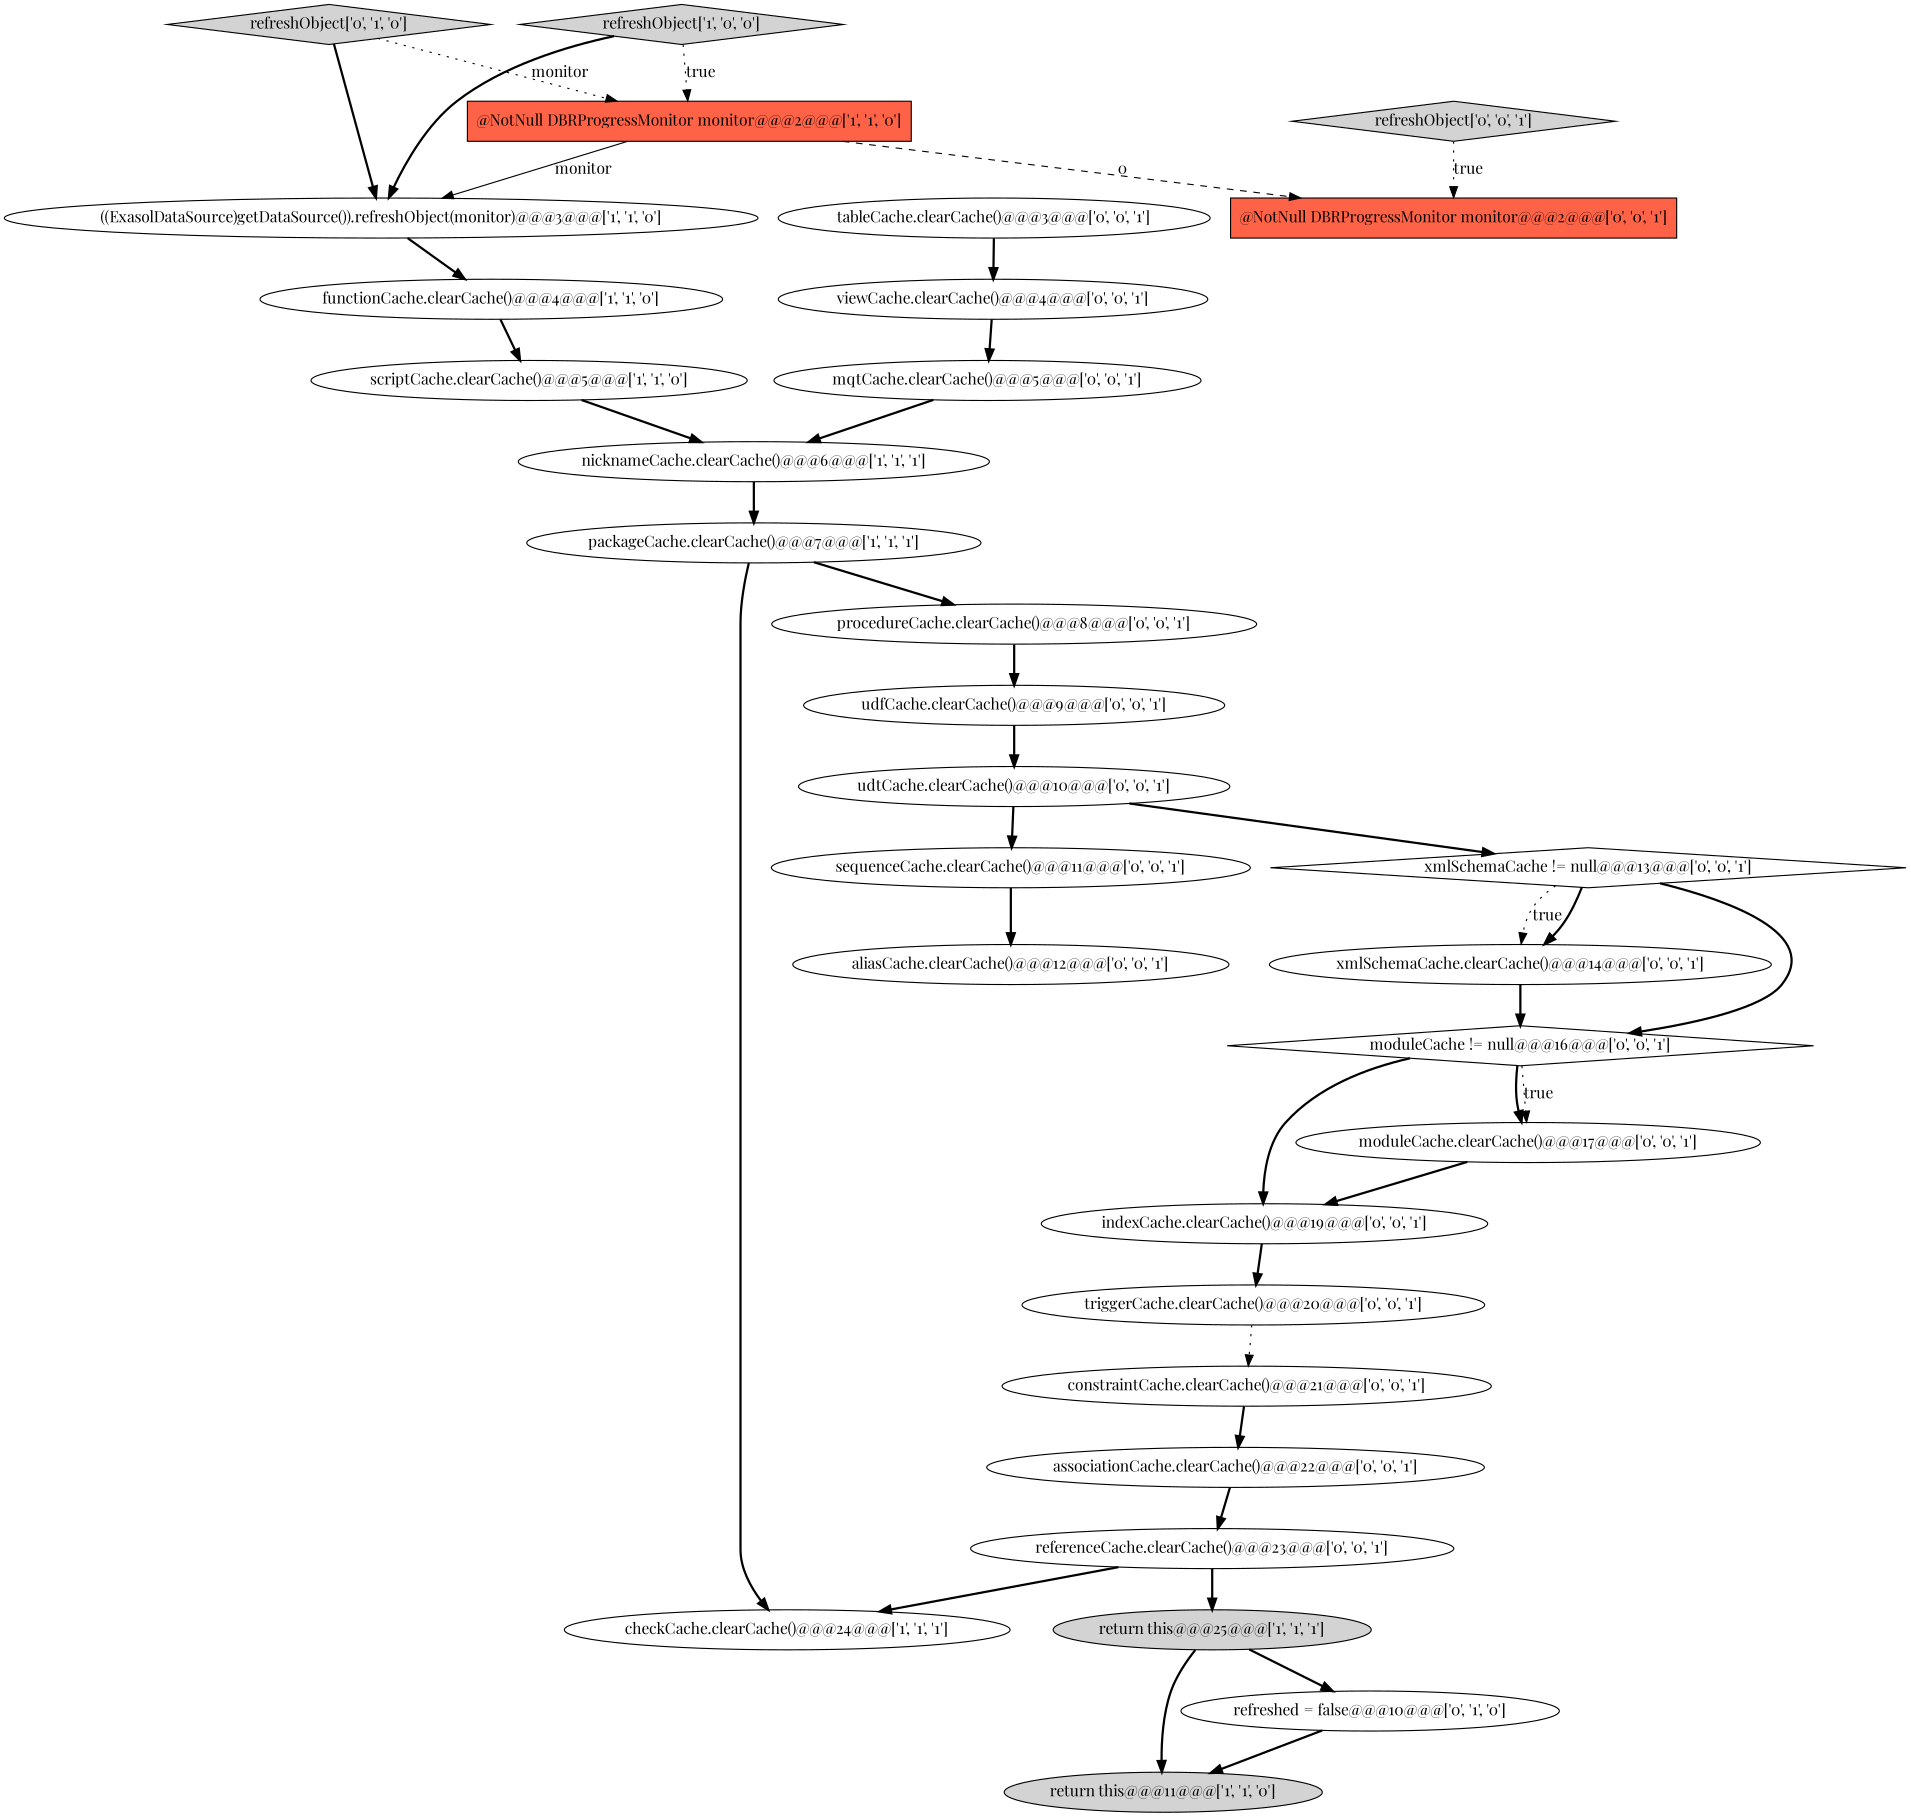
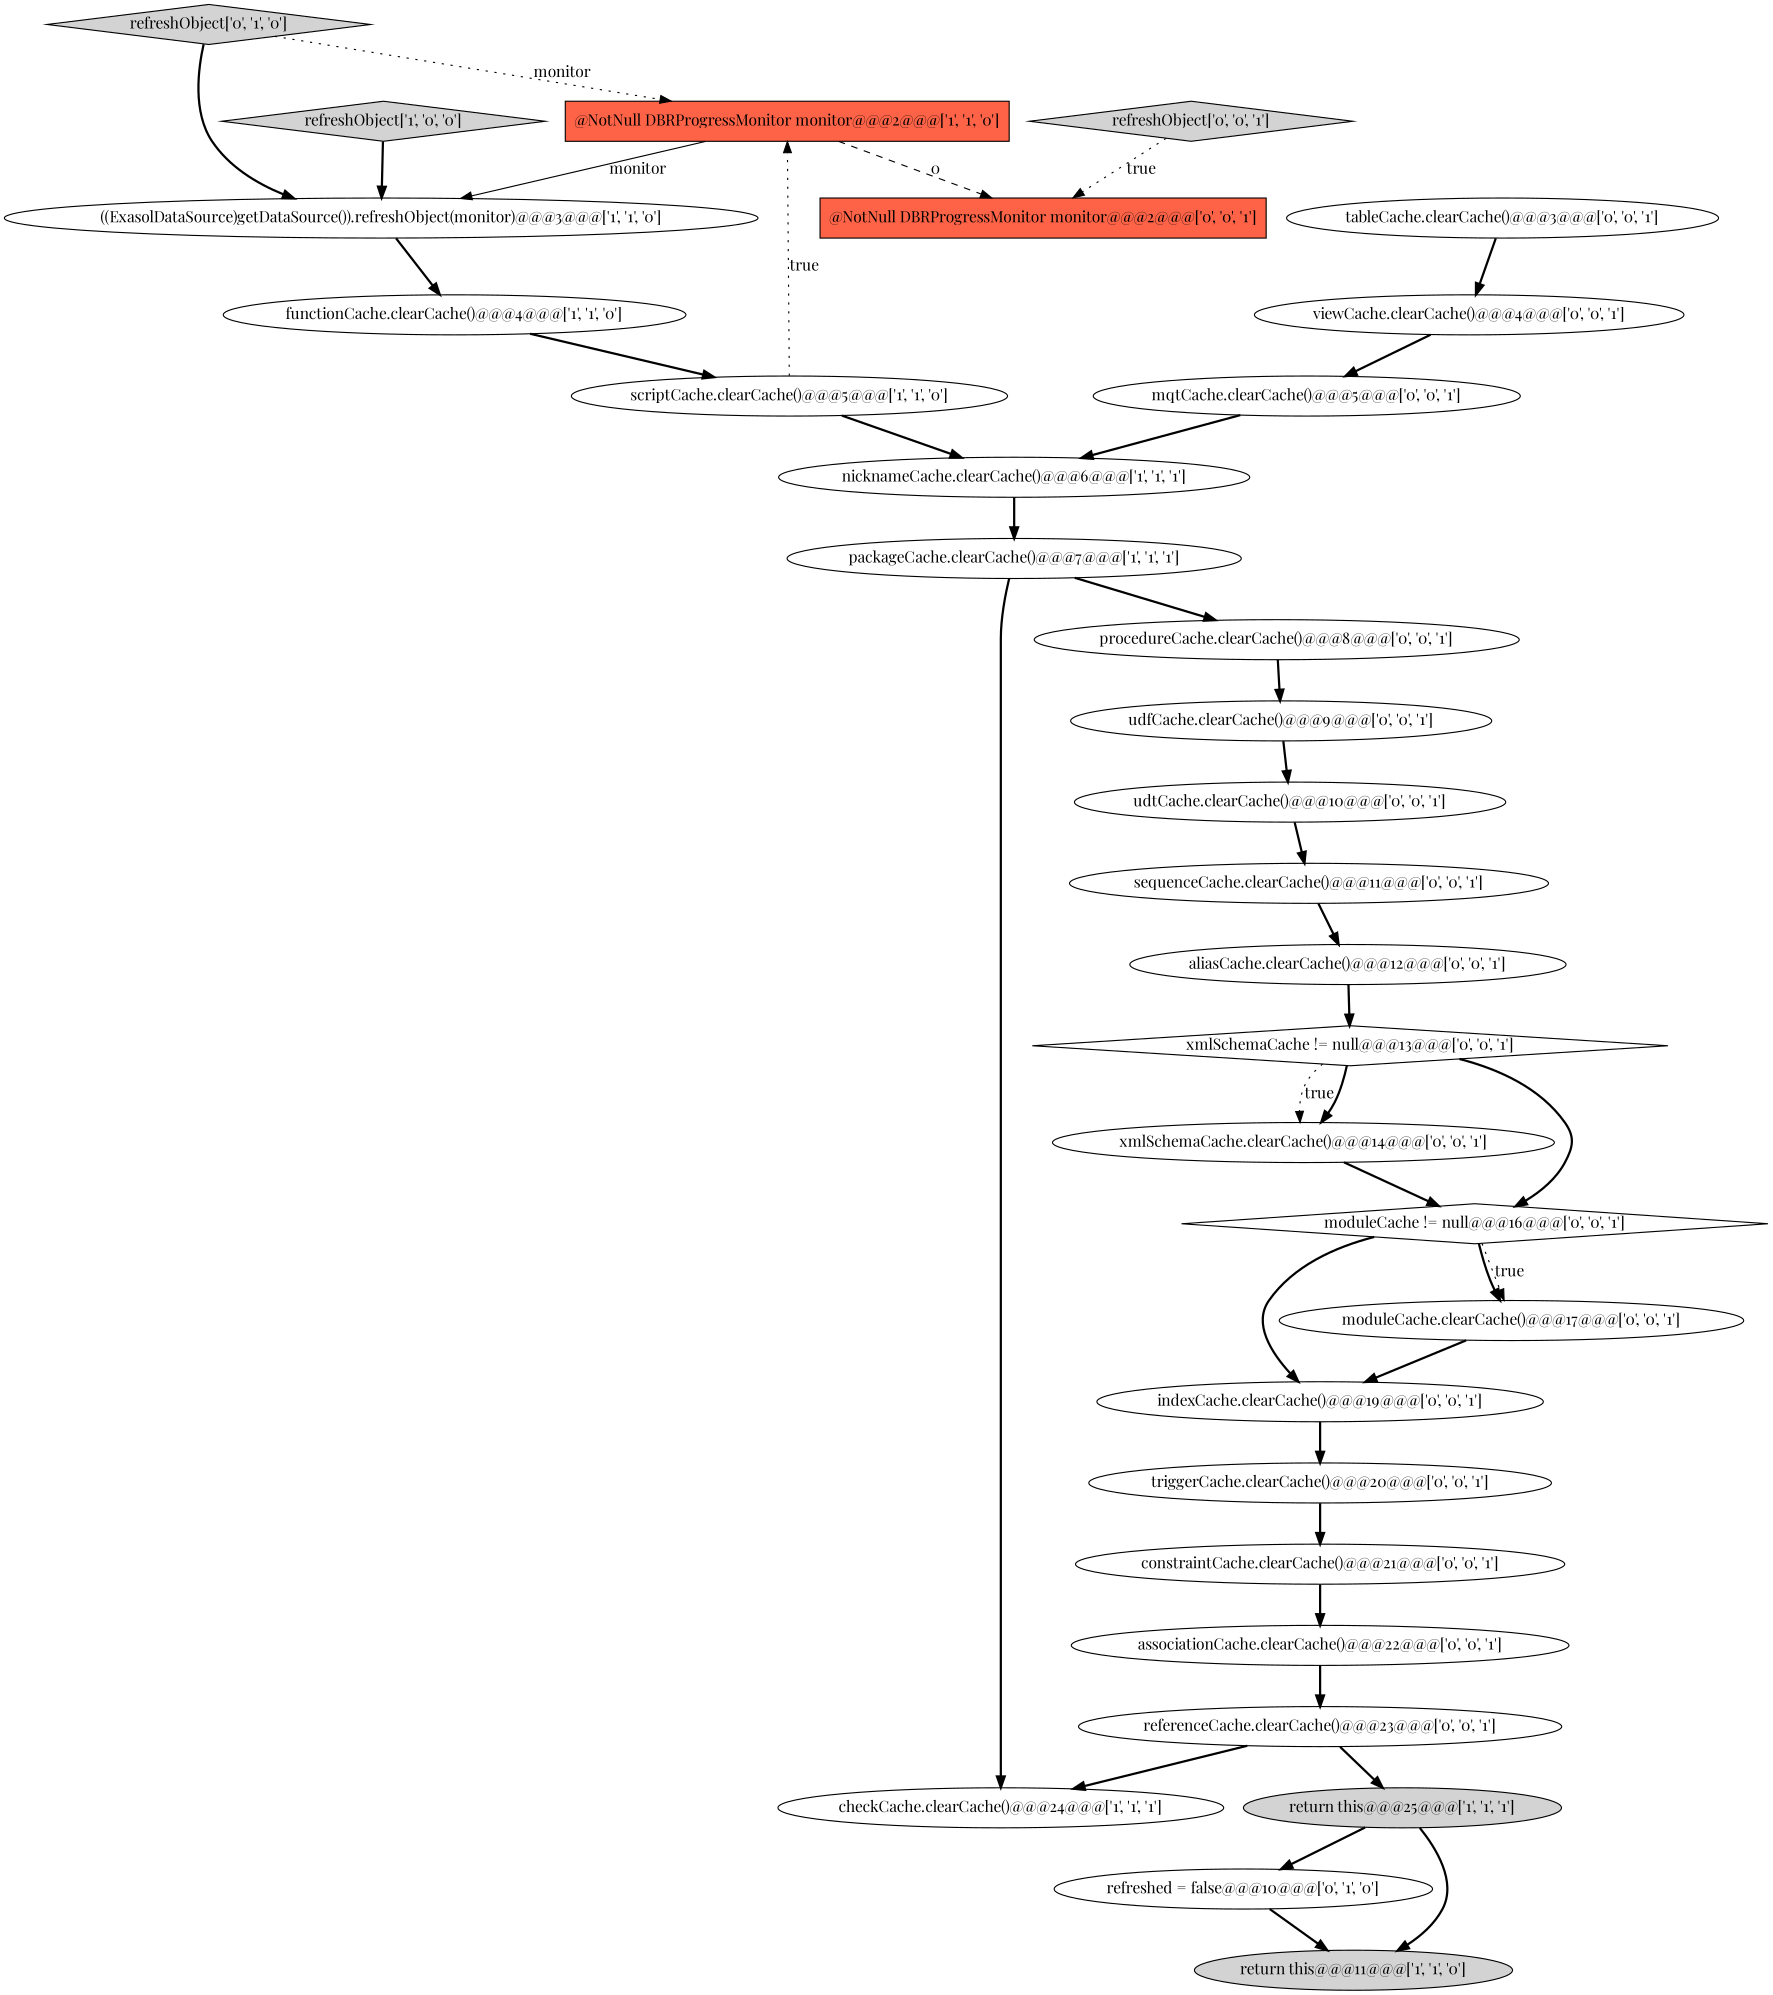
edge "refreshObject['1', '0', '0']" -> "@NotNull DBRProgressMonitor monitor@@@2@@@['1', '1', '0']": now "scriptCache.clearCache()@@@5@@@['1', '1', '0']" -> "@NotNull DBRProgressMonitor monitor@@@2@@@['1', '1', '0']"
edge "udtCache.clearCache()@@@10@@@['0', '0', '1']" -> "xmlSchemaCache != null@@@13@@@['0', '0', '1']": now "aliasCache.clearCache()@@@12@@@['0', '0', '1']" -> "xmlSchemaCache != null@@@13@@@['0', '0', '1']"
edge "triggerCache.clearCache()@@@20@@@['0', '0', '1']" -> "constraintCache.clearCache()@@@21@@@['0', '0', '1']": style dotted -> bold
